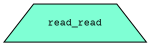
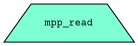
node "read_read": label "read_read" -> "mpp_read"
